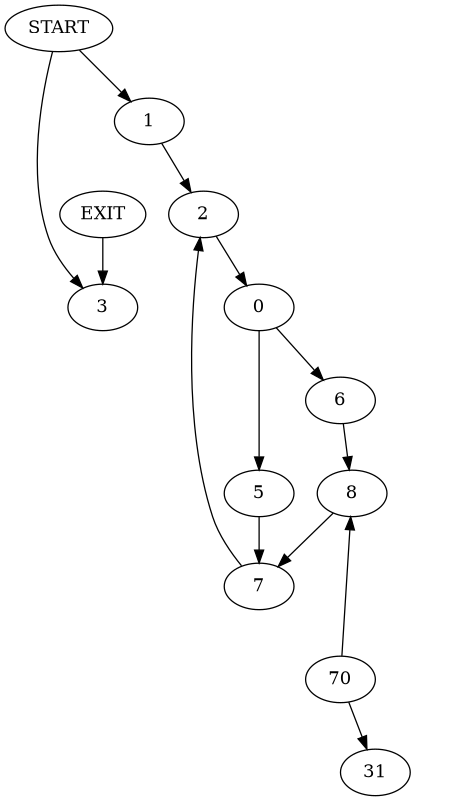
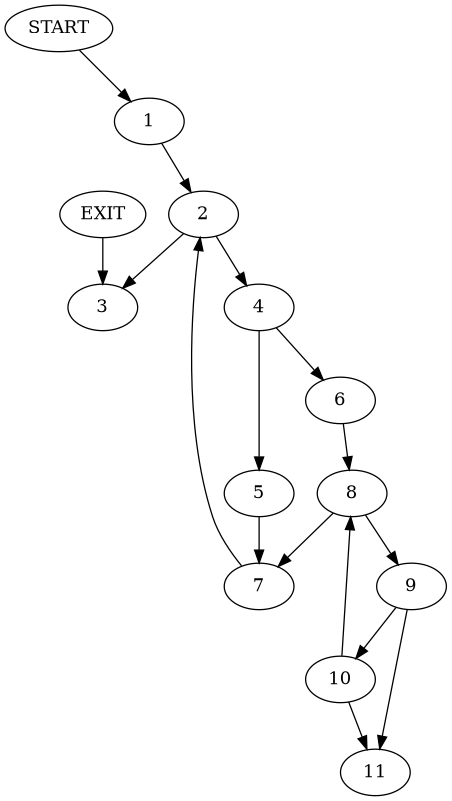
edge "START" -> "3": now "2" -> "3"
node "0": label "0" -> "4"
node "9": added
node "70": label "70" -> "10"
node "31": label "31" -> "11"
